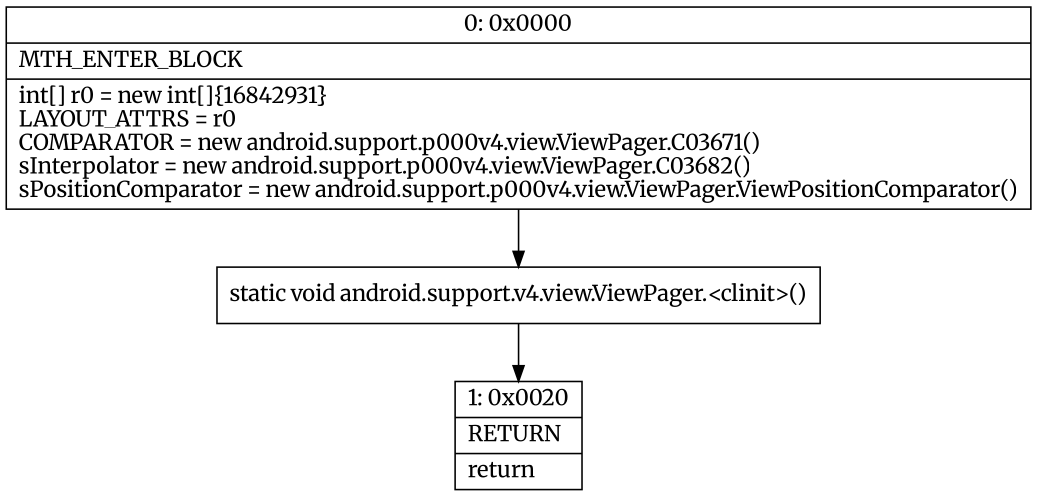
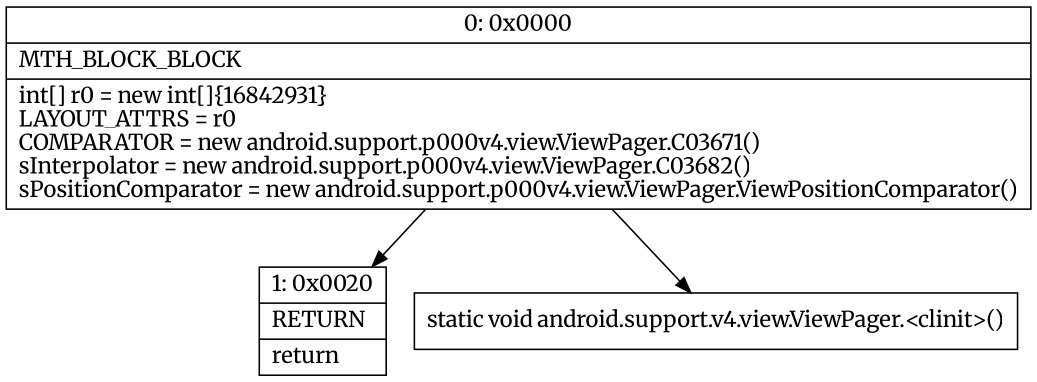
node "0: 0x0000": text "MTH_ENTER_BLOCK" -> "MTH_BLOCK_BLOCK"
edge "static void android.support.v4.view.ViewPager.<clinit>()" -> "1: 0x0020": now "0: 0x0000" -> "1: 0x0020"
